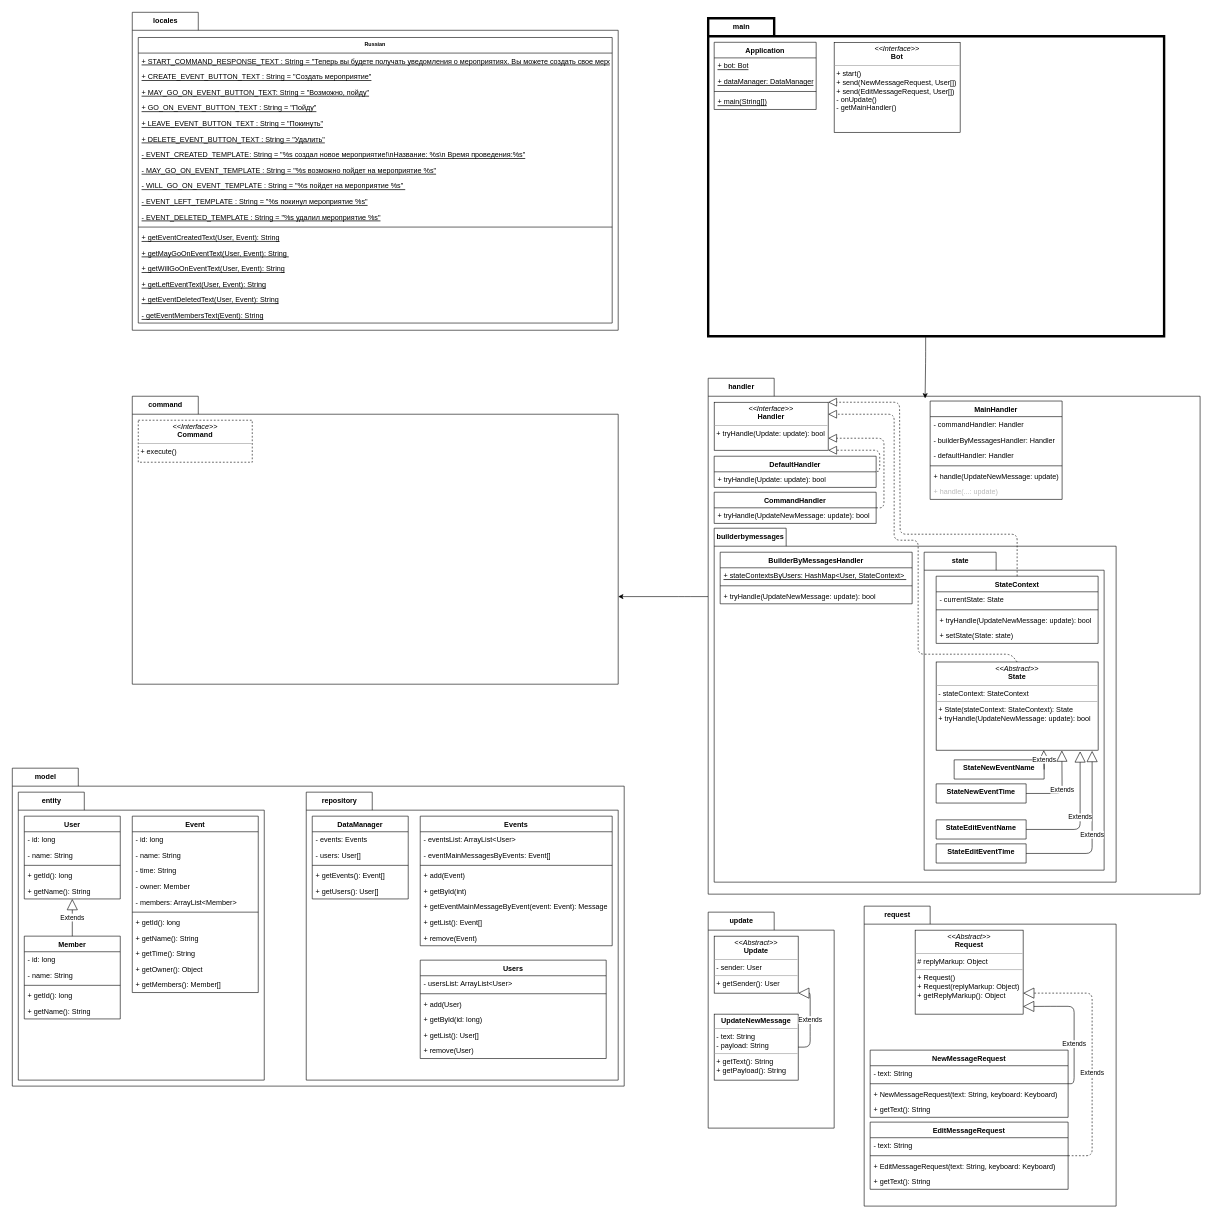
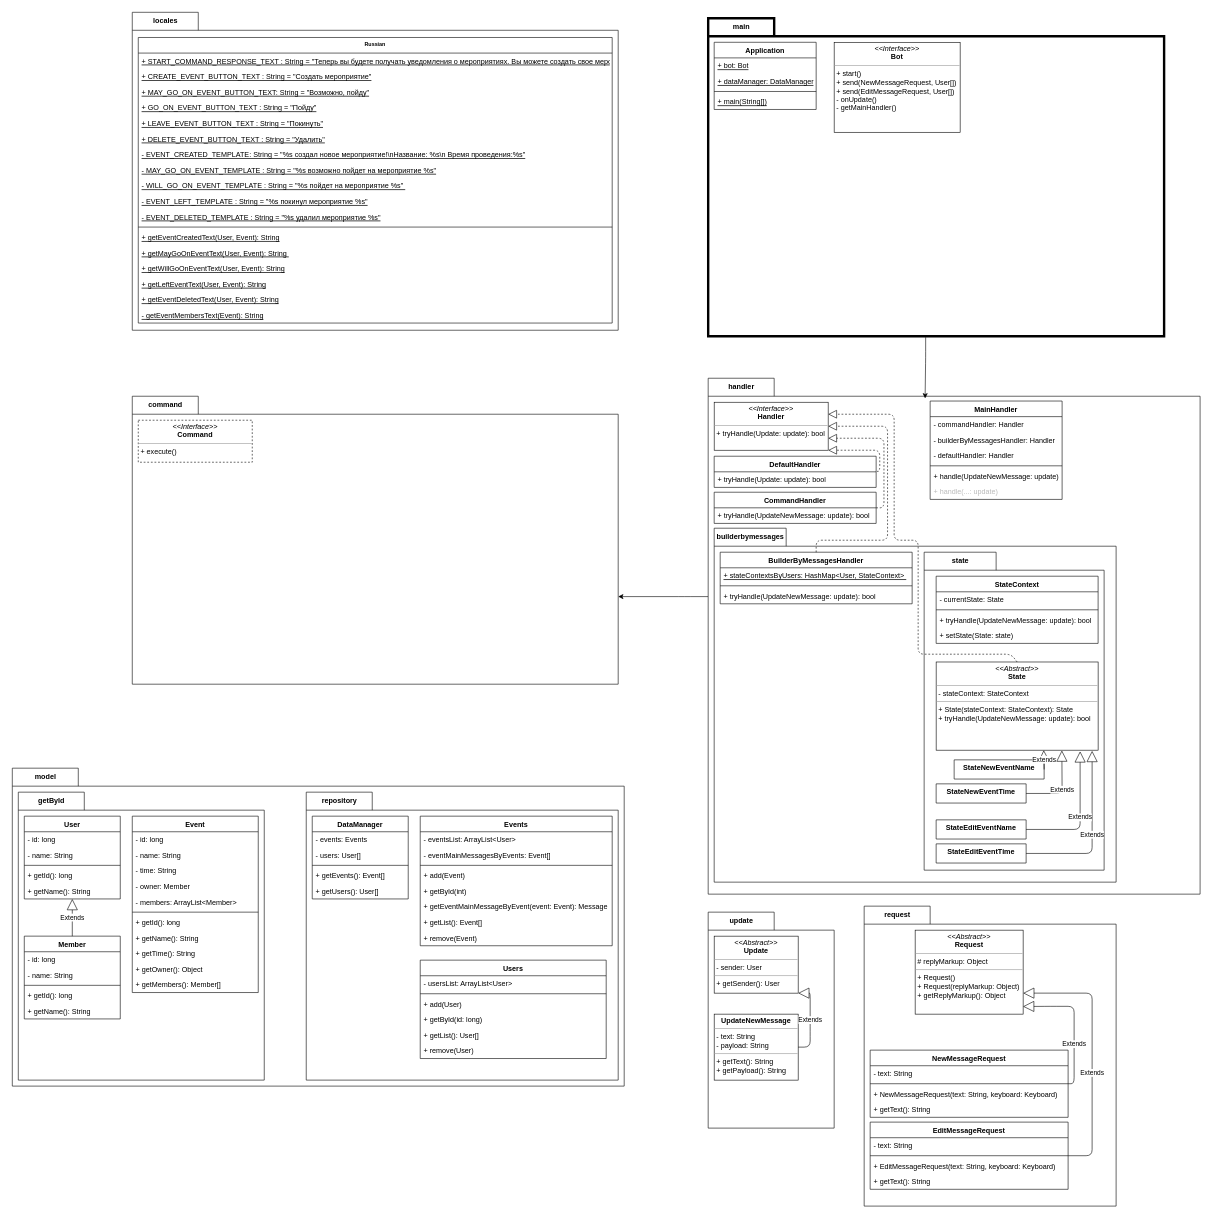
edge "BuilderByMessagesHandler" -> "<<Interface>> Handler + tryHandle(Update: update): bool": added
edge "StateContext" -> "<<Interface>> Handler + tryHandle(Update: update): bool": removed
node "entity": label "entity" -> "getById"
edge "EditMessageRequest" -> "<<Abstract>> Request # replyMarkup: Object + Request() + Request(replyMarkup: Object) + getReplyMarkup(): Object": style dashed -> solid
